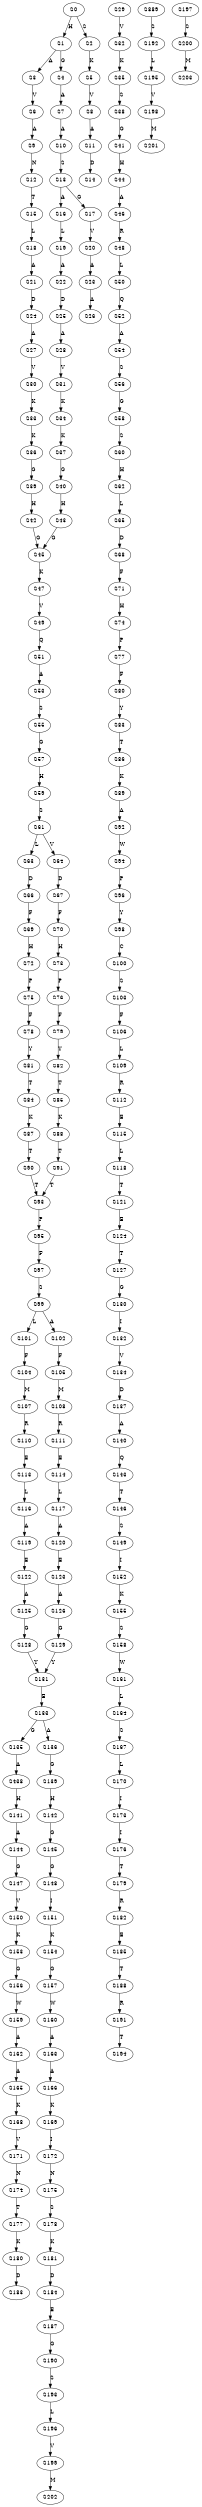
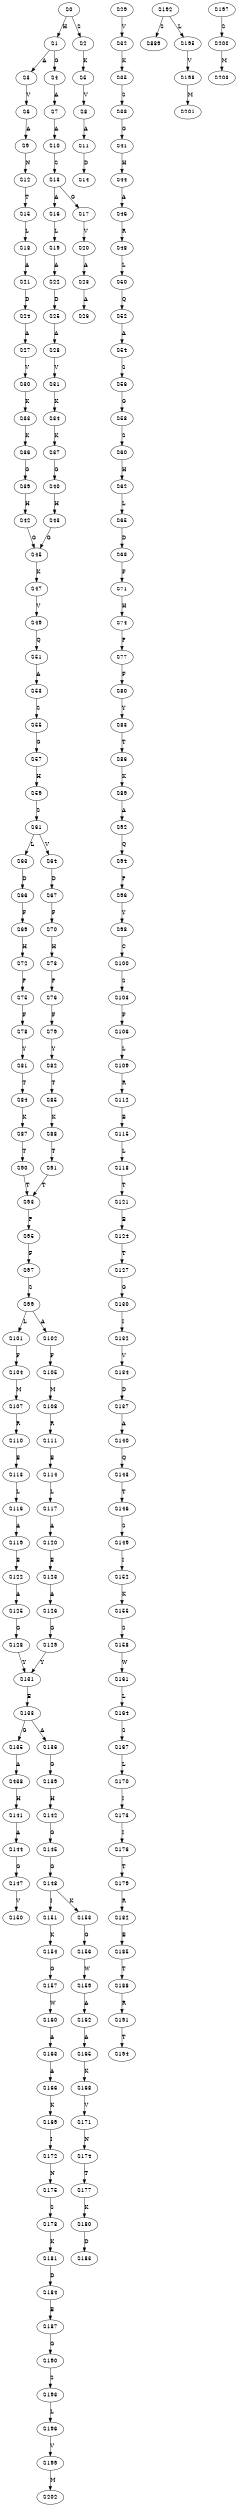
edge "S889" -> "S192": reversed
edge "S92" -> "S94": label "W" -> "Q"
edge "S150" -> "S153": now "S148" -> "S153"
